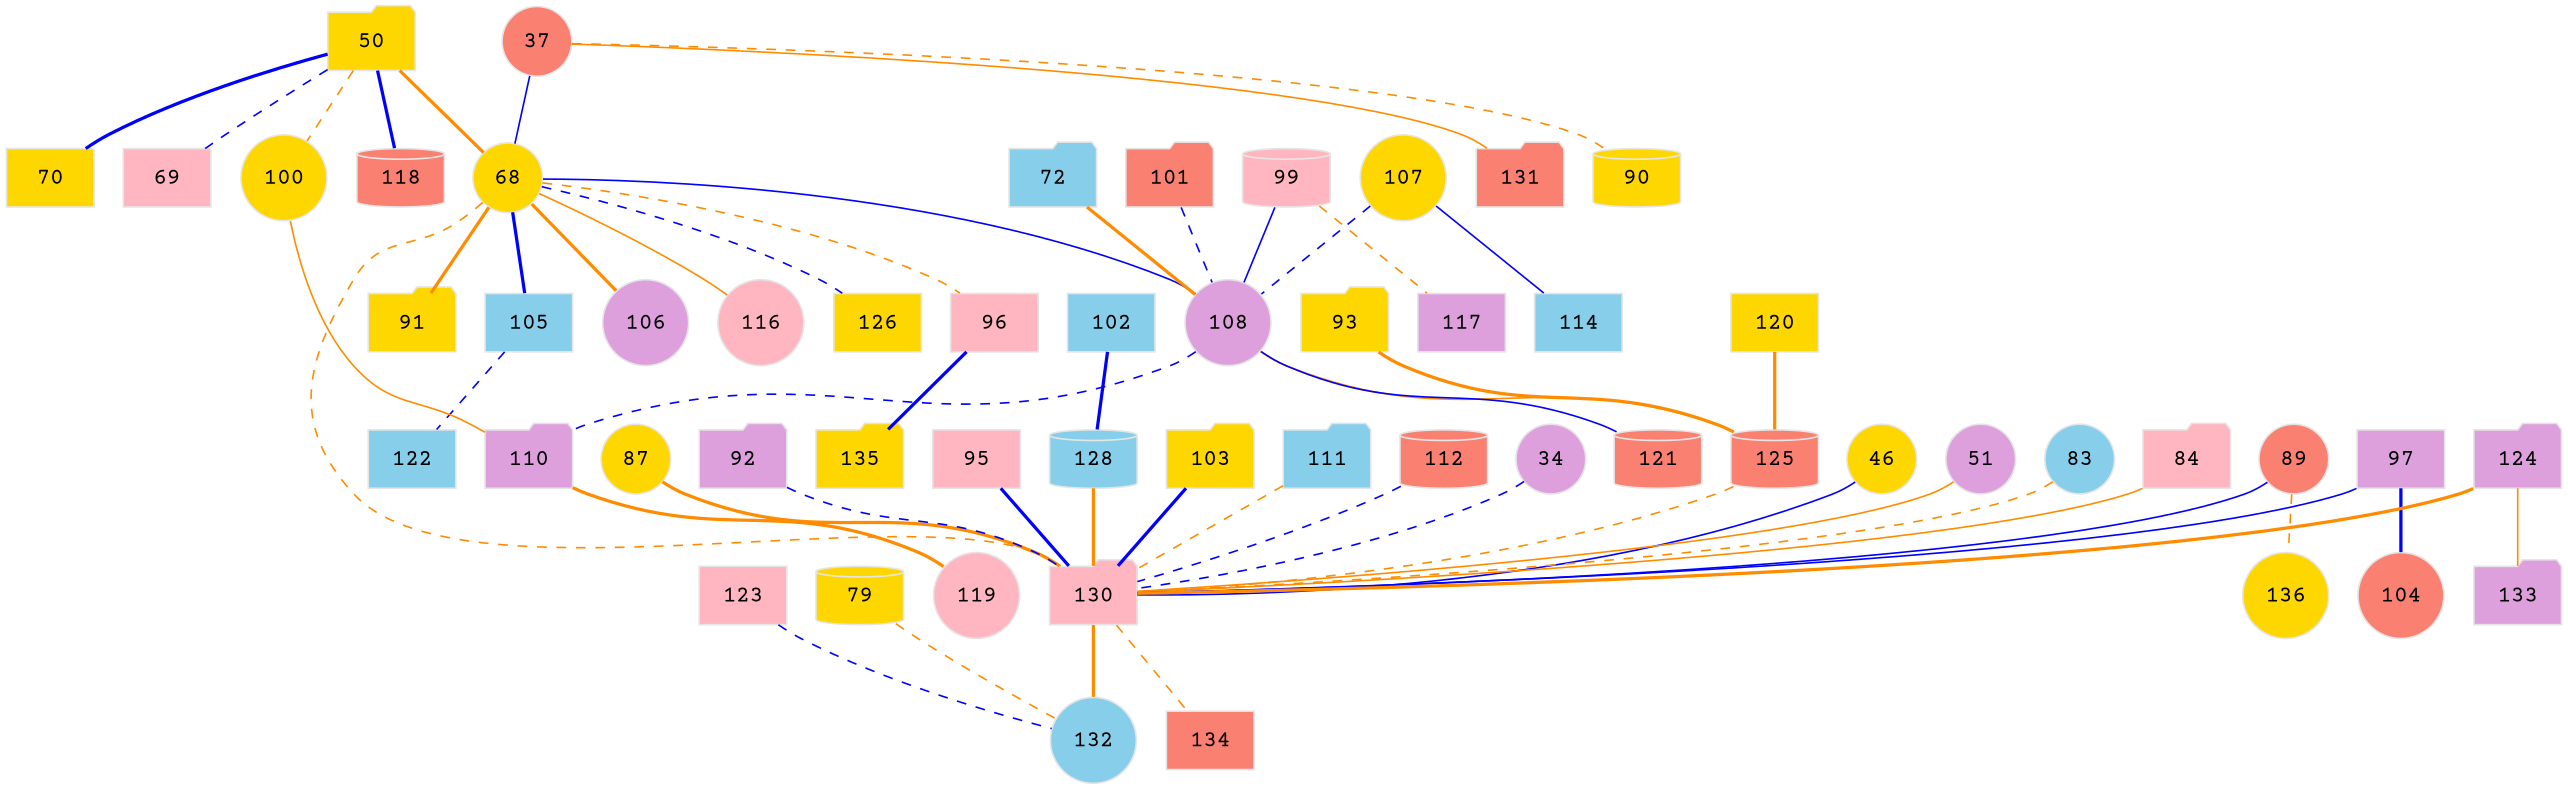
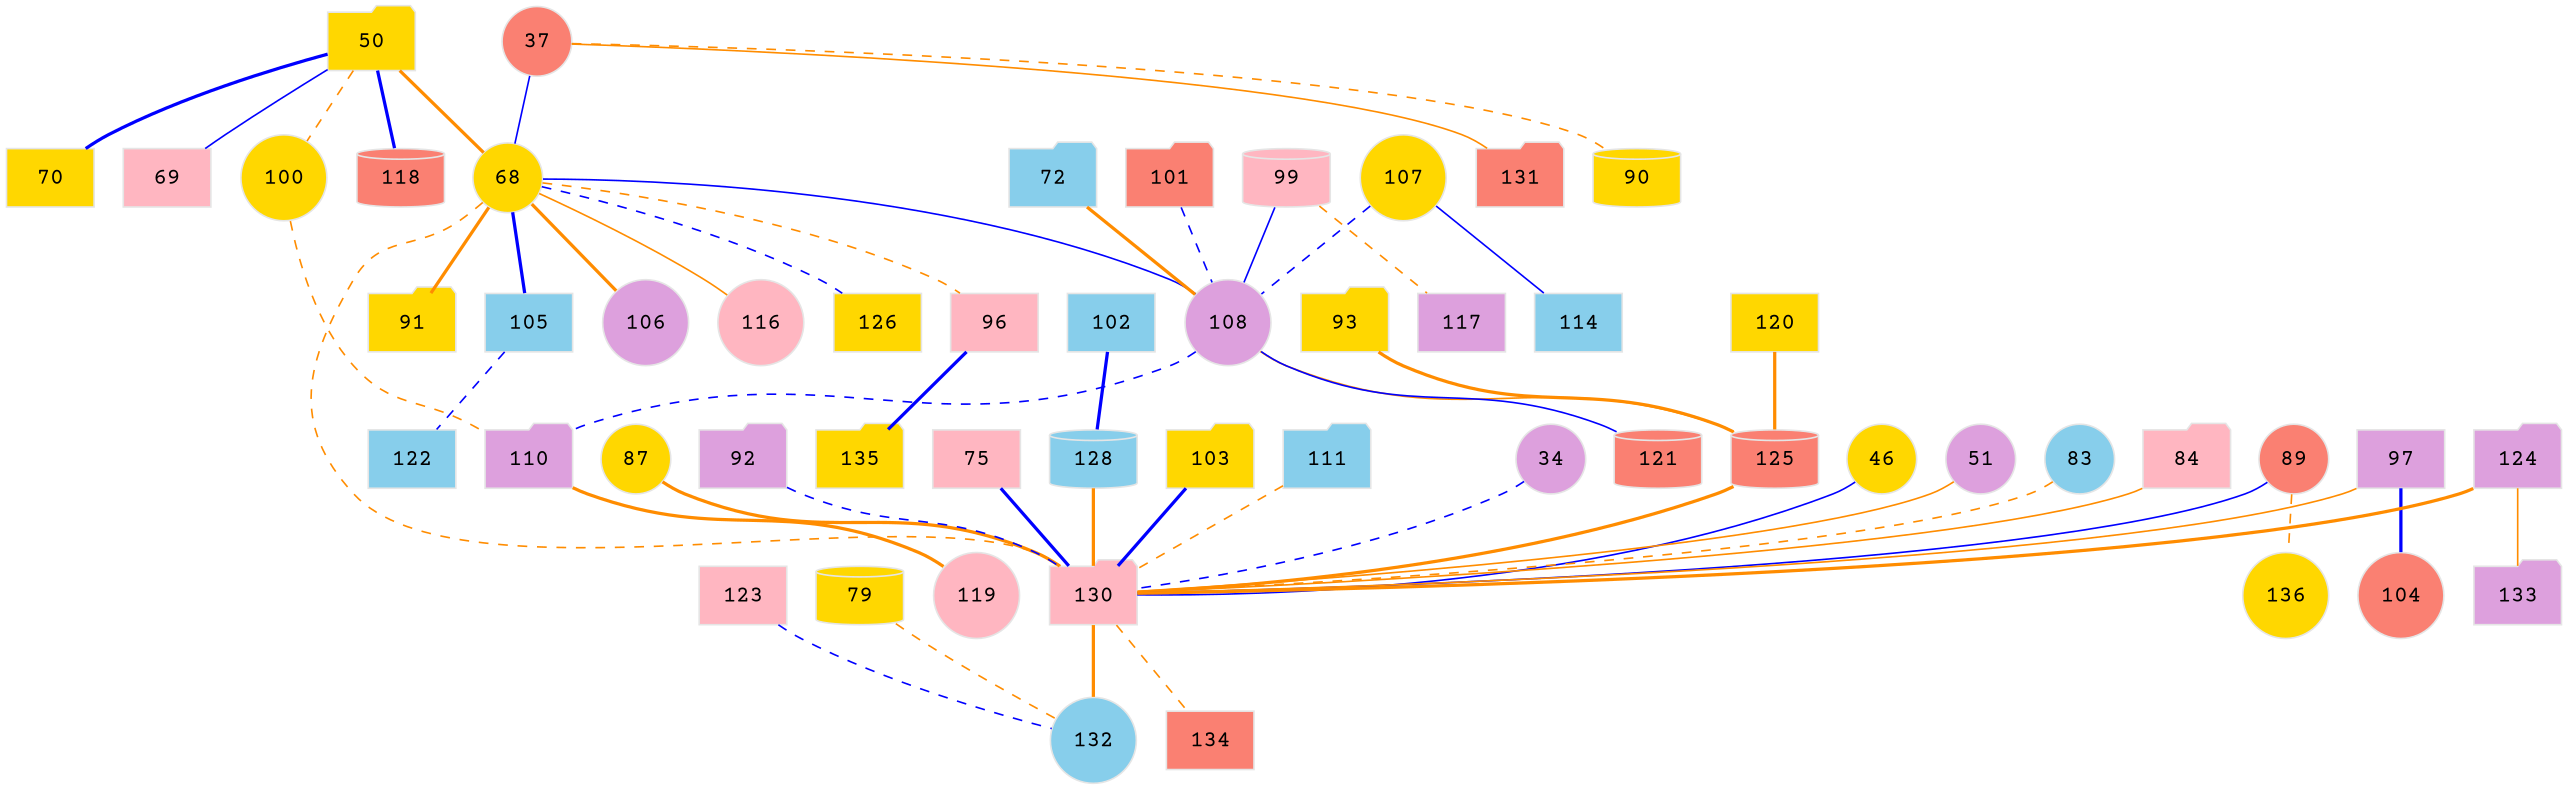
edge "50" -- "69": style dashed -> solid
edge "100" -- "110": style solid -> dashed
node "95": label "95" -> "75"
node "112": removed
edge "125" -- "130": style dashed -> bold
edge "97" -- "130": color blue -> darkorange
